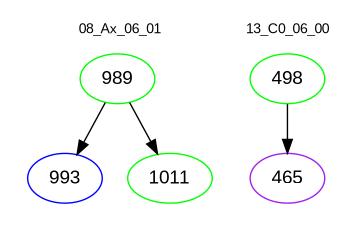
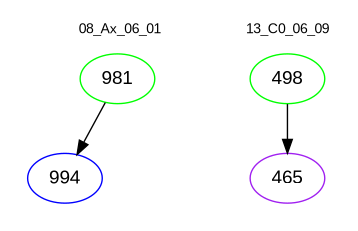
cluster "13_C0_06_00": label "13_C0_06_00" -> "13_C0_06_09"
node "989": label "989" -> "981"
node "993": label "993" -> "994"
node "1011": removed
